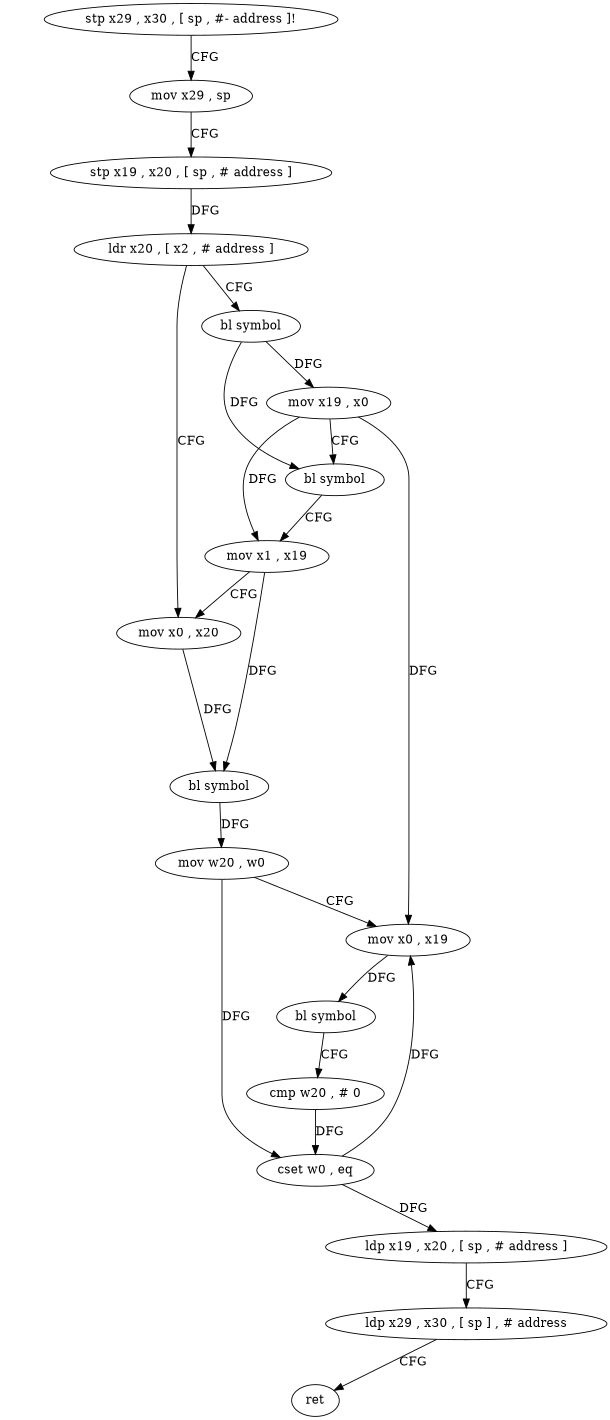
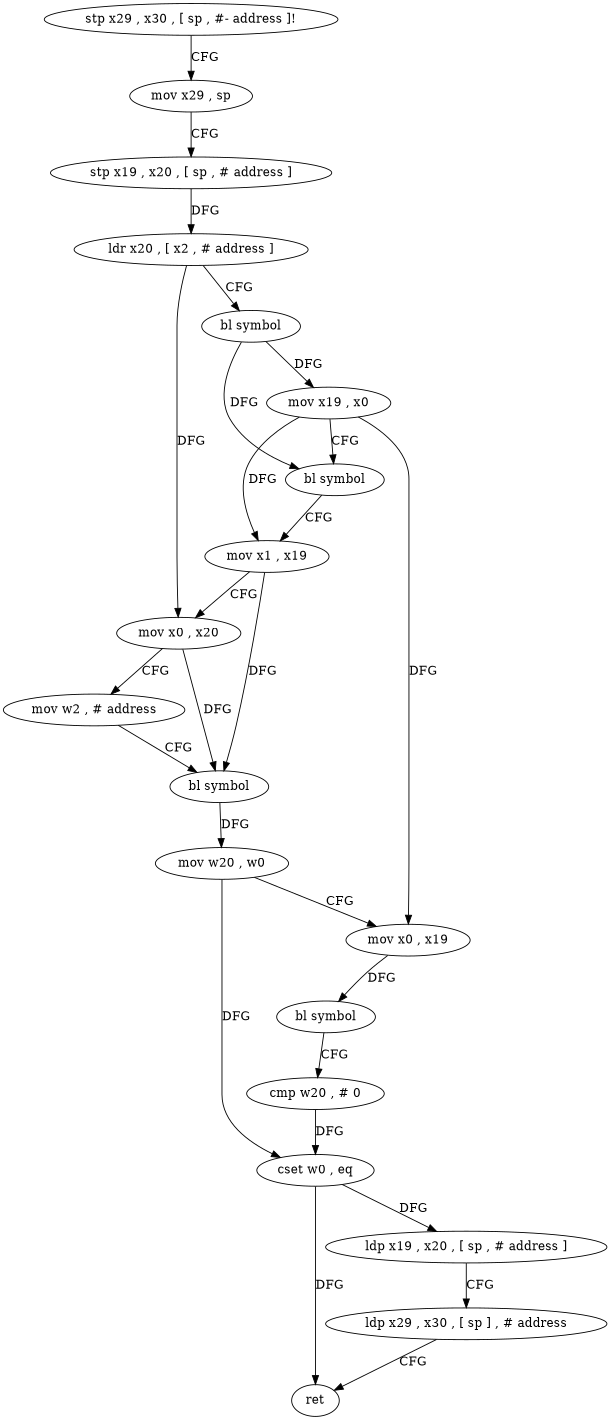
edge "ldr x20 , [ x2 , # address ]" -> "mov x0 , x20": label "CFG" -> "DFG"
node "mov w2 , # address": added
edge "cset w0 , eq" -> "mov x0 , x19": now "cset w0 , eq" -> "ret"
